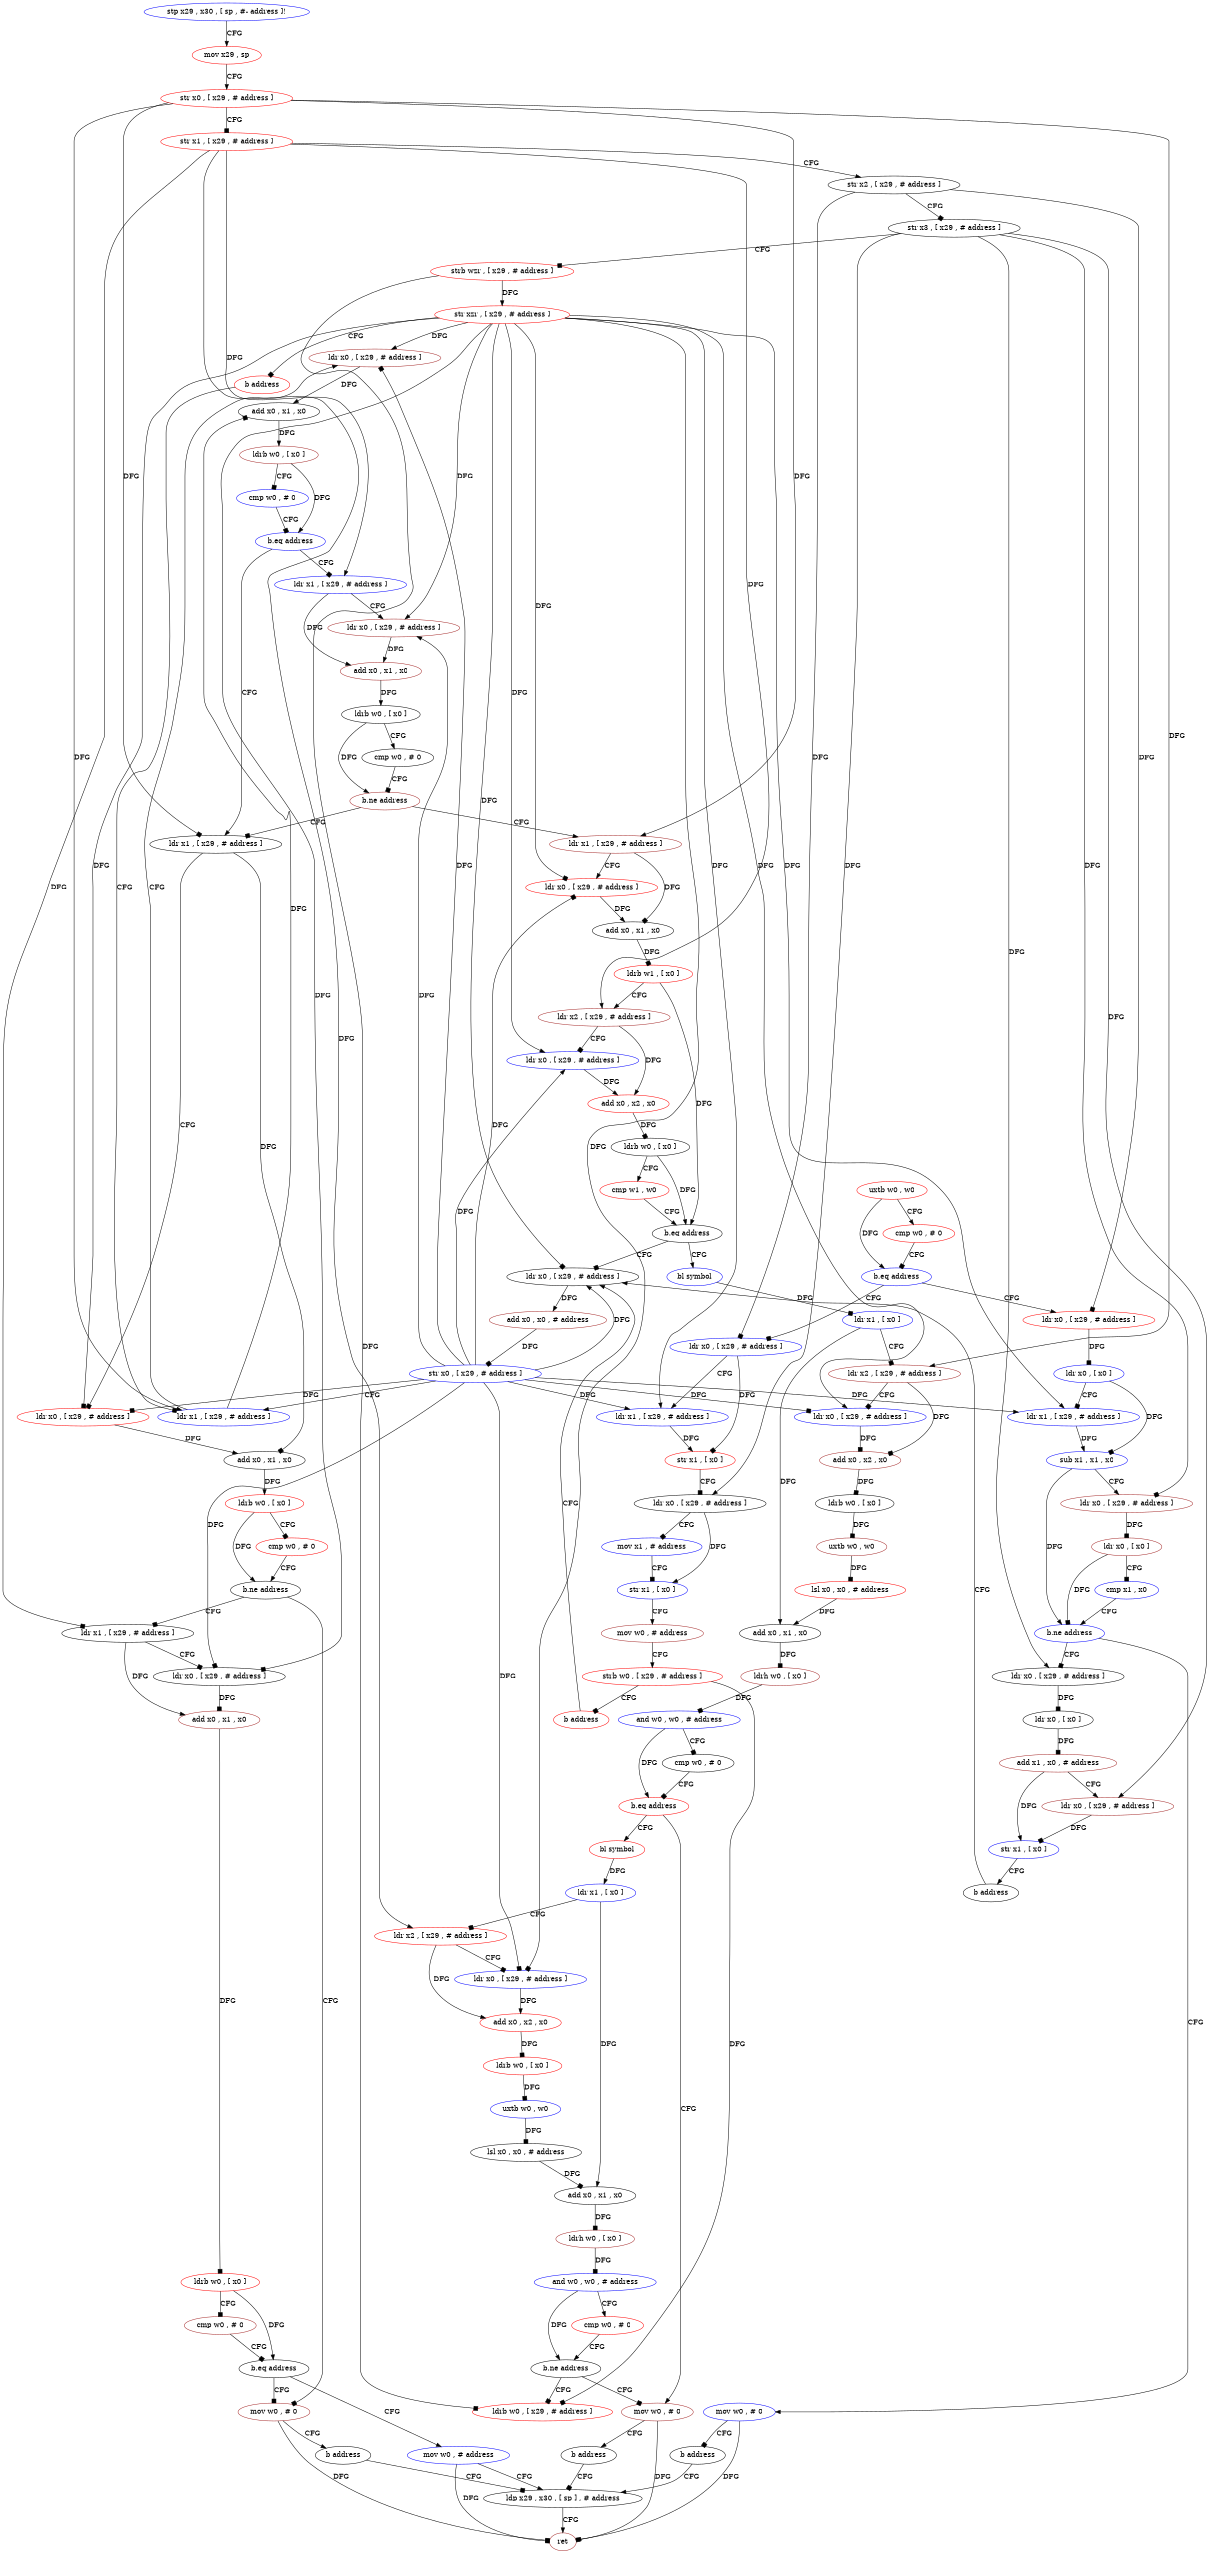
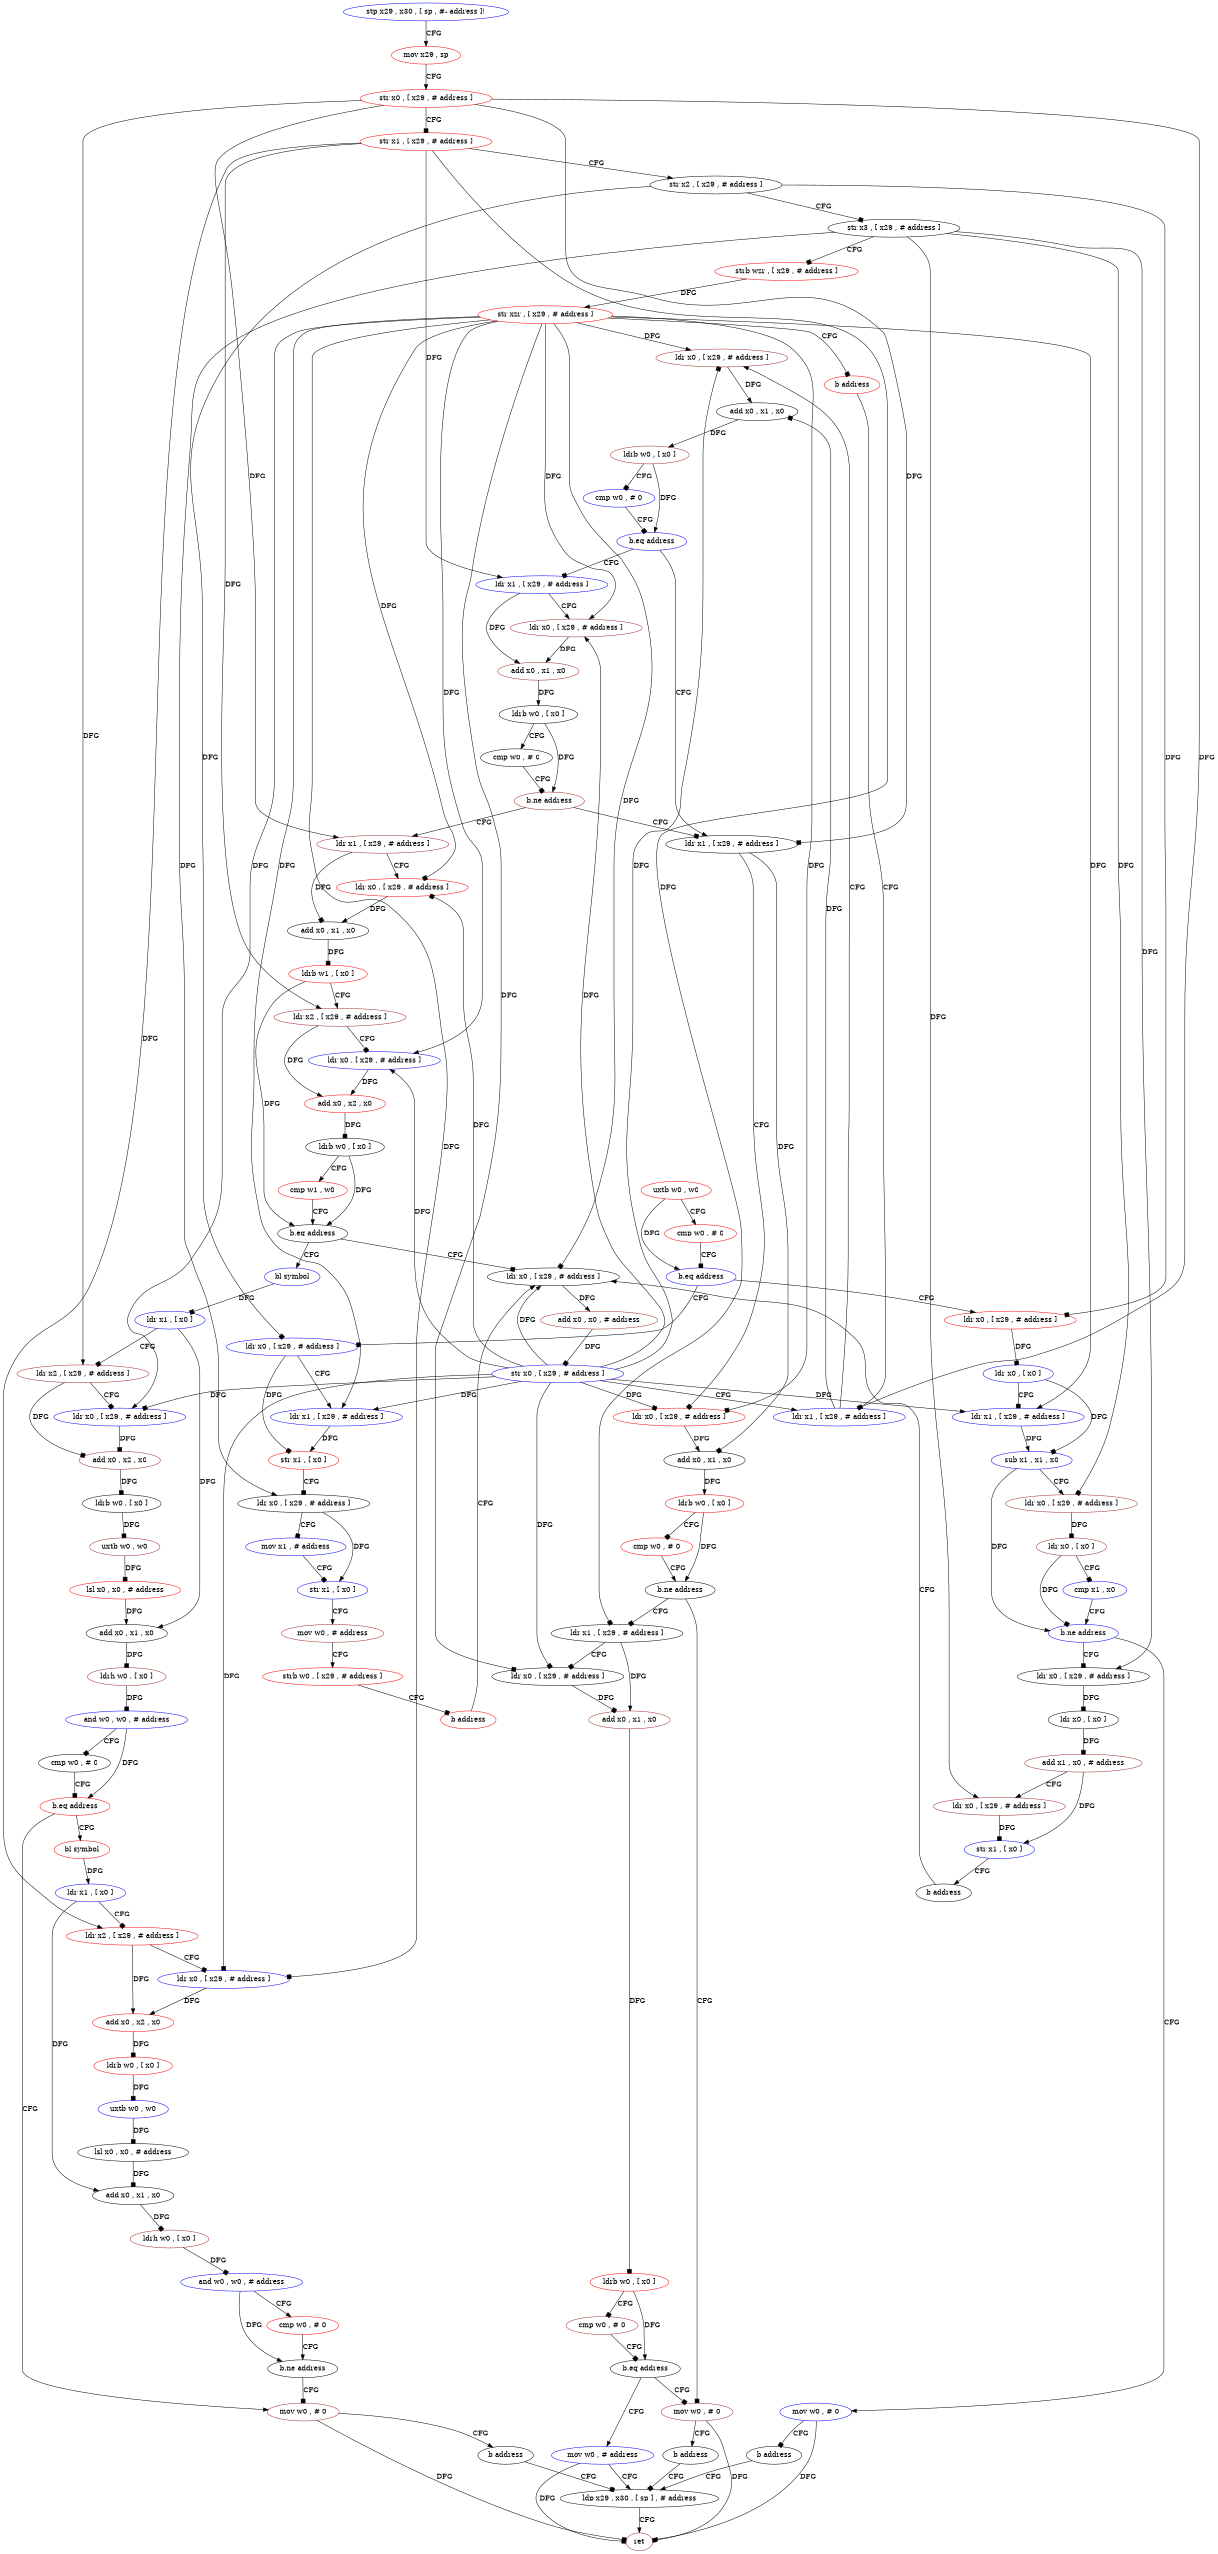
node "ldrb w0 , [ x29 , # address ]": removed
